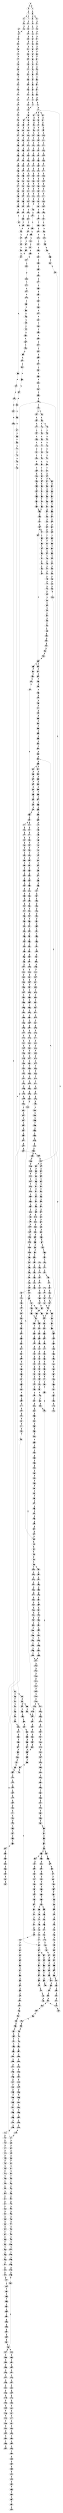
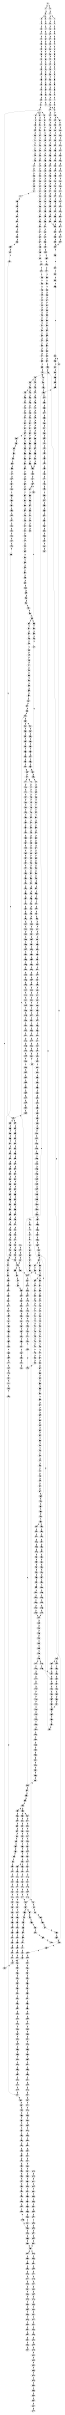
edge "S16" -> "S24": now "S16" -> "S20"
edge "S1271" -> "S1273": now "S1271" -> "S1038"
